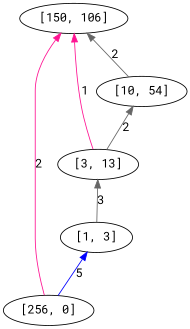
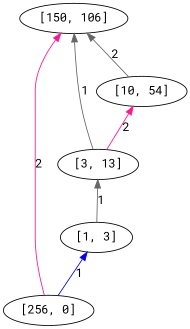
edge "[3, 13]" -> "[150, 106]": color deeppink -> gray40
edge "[3, 13]" -> "[10, 54]": color gray40 -> deeppink
edge "[1, 3]" -> "[3, 13]": label "3" -> "1"
edge "[256, 0]" -> "[1, 3]": label "5" -> "1"
